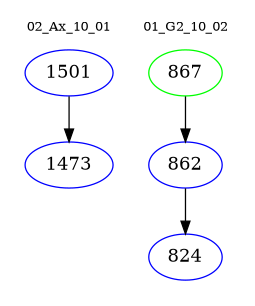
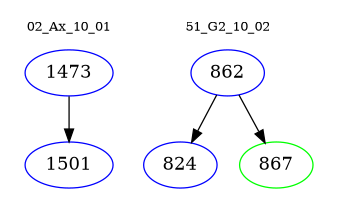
cluster "01_G2_10_02": label "01_G2_10_02" -> "51_G2_10_02"
edge "1501" -> "1473": reversed
edge "867" -> "862": reversed
